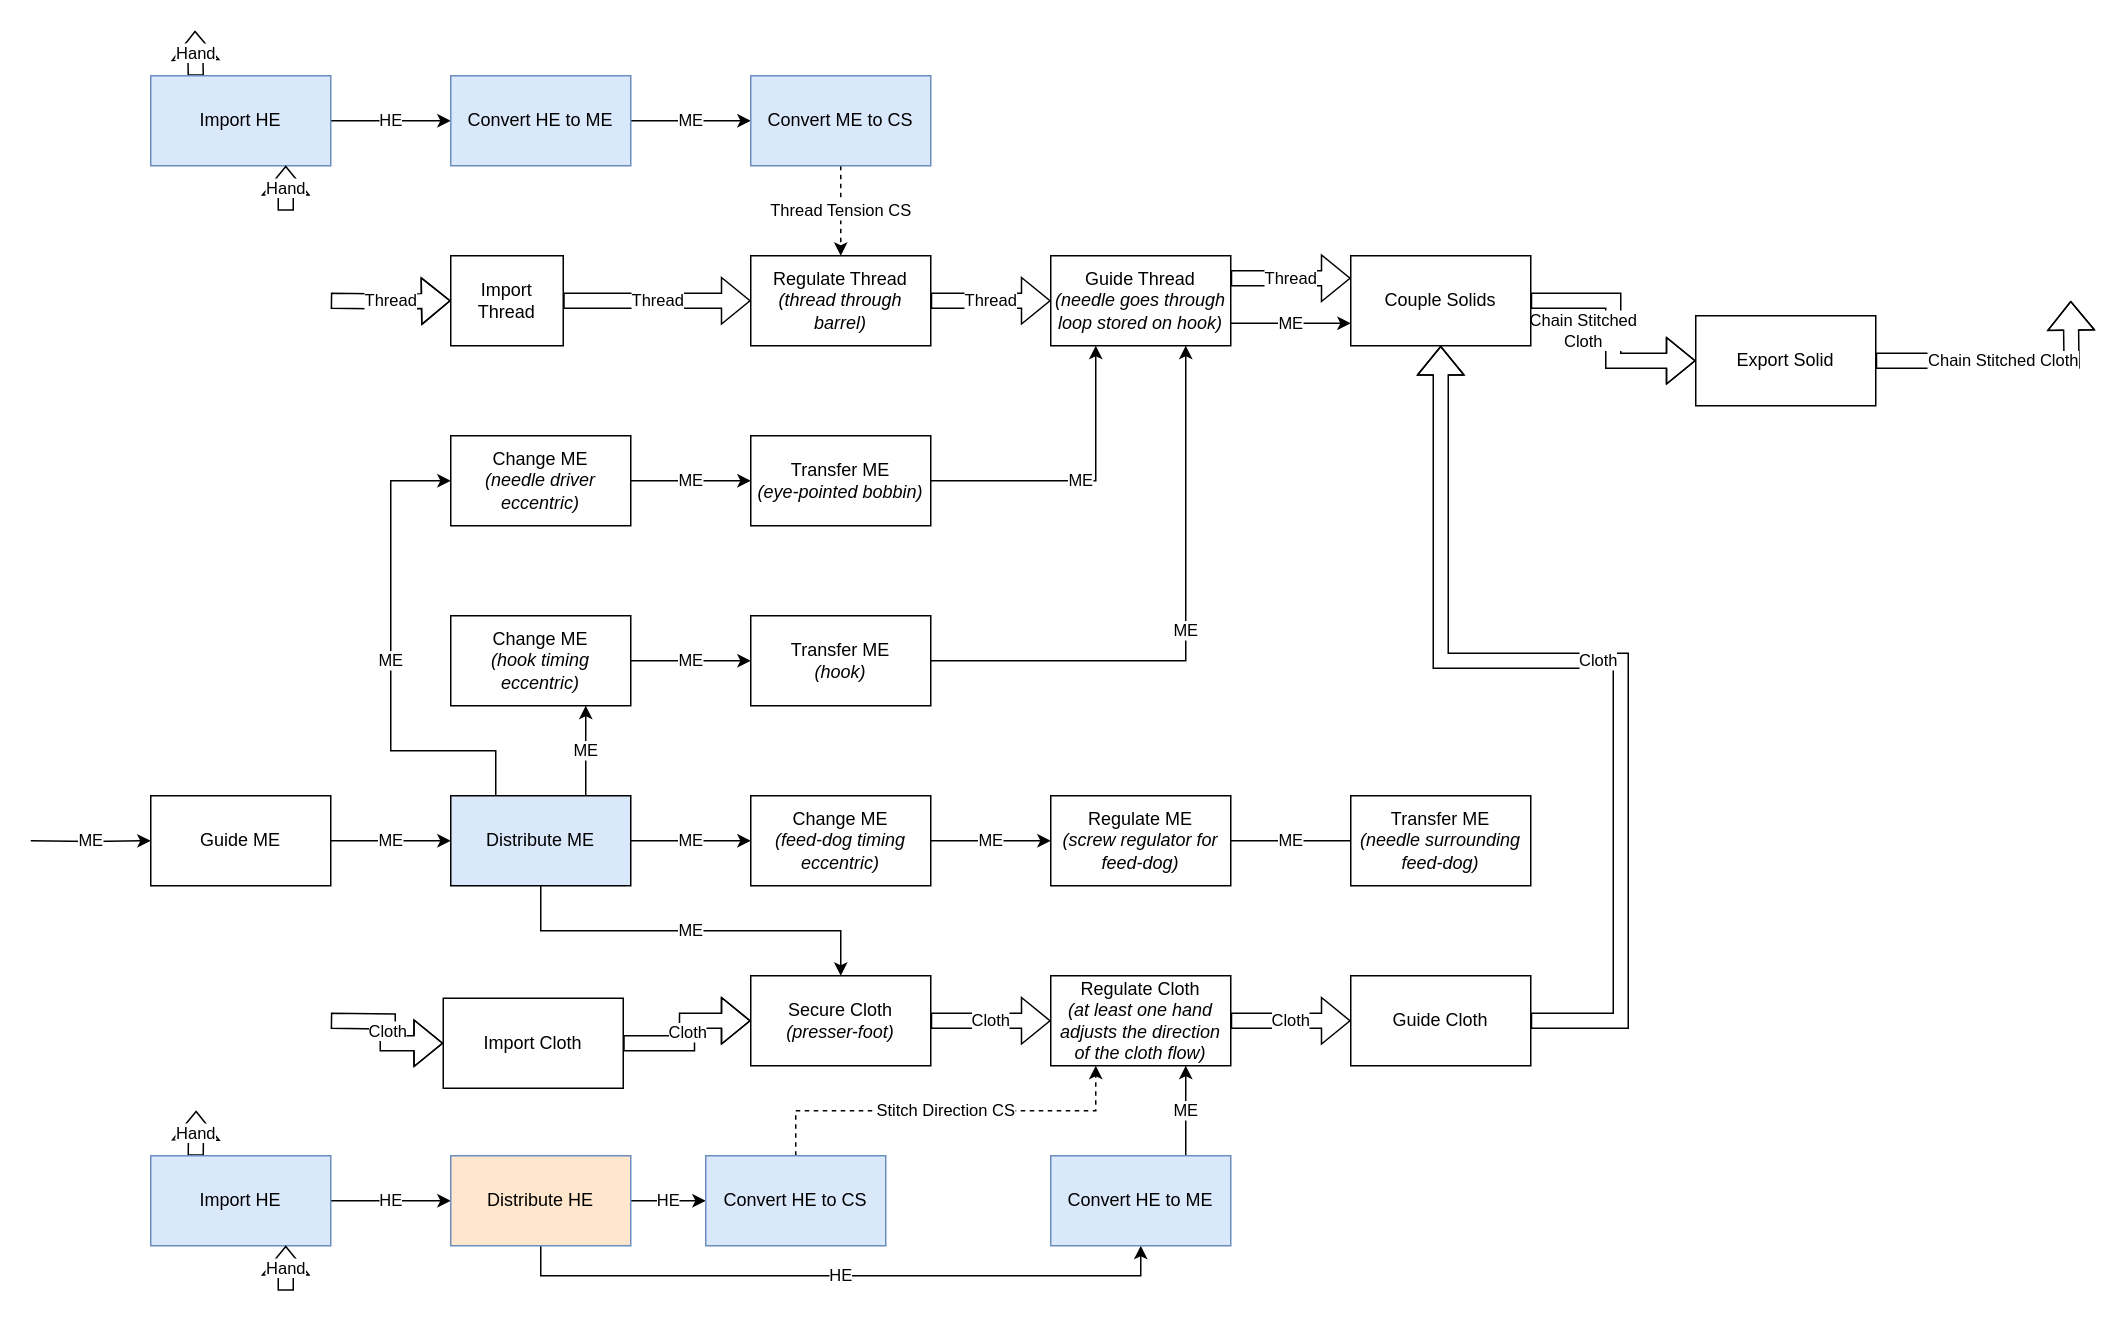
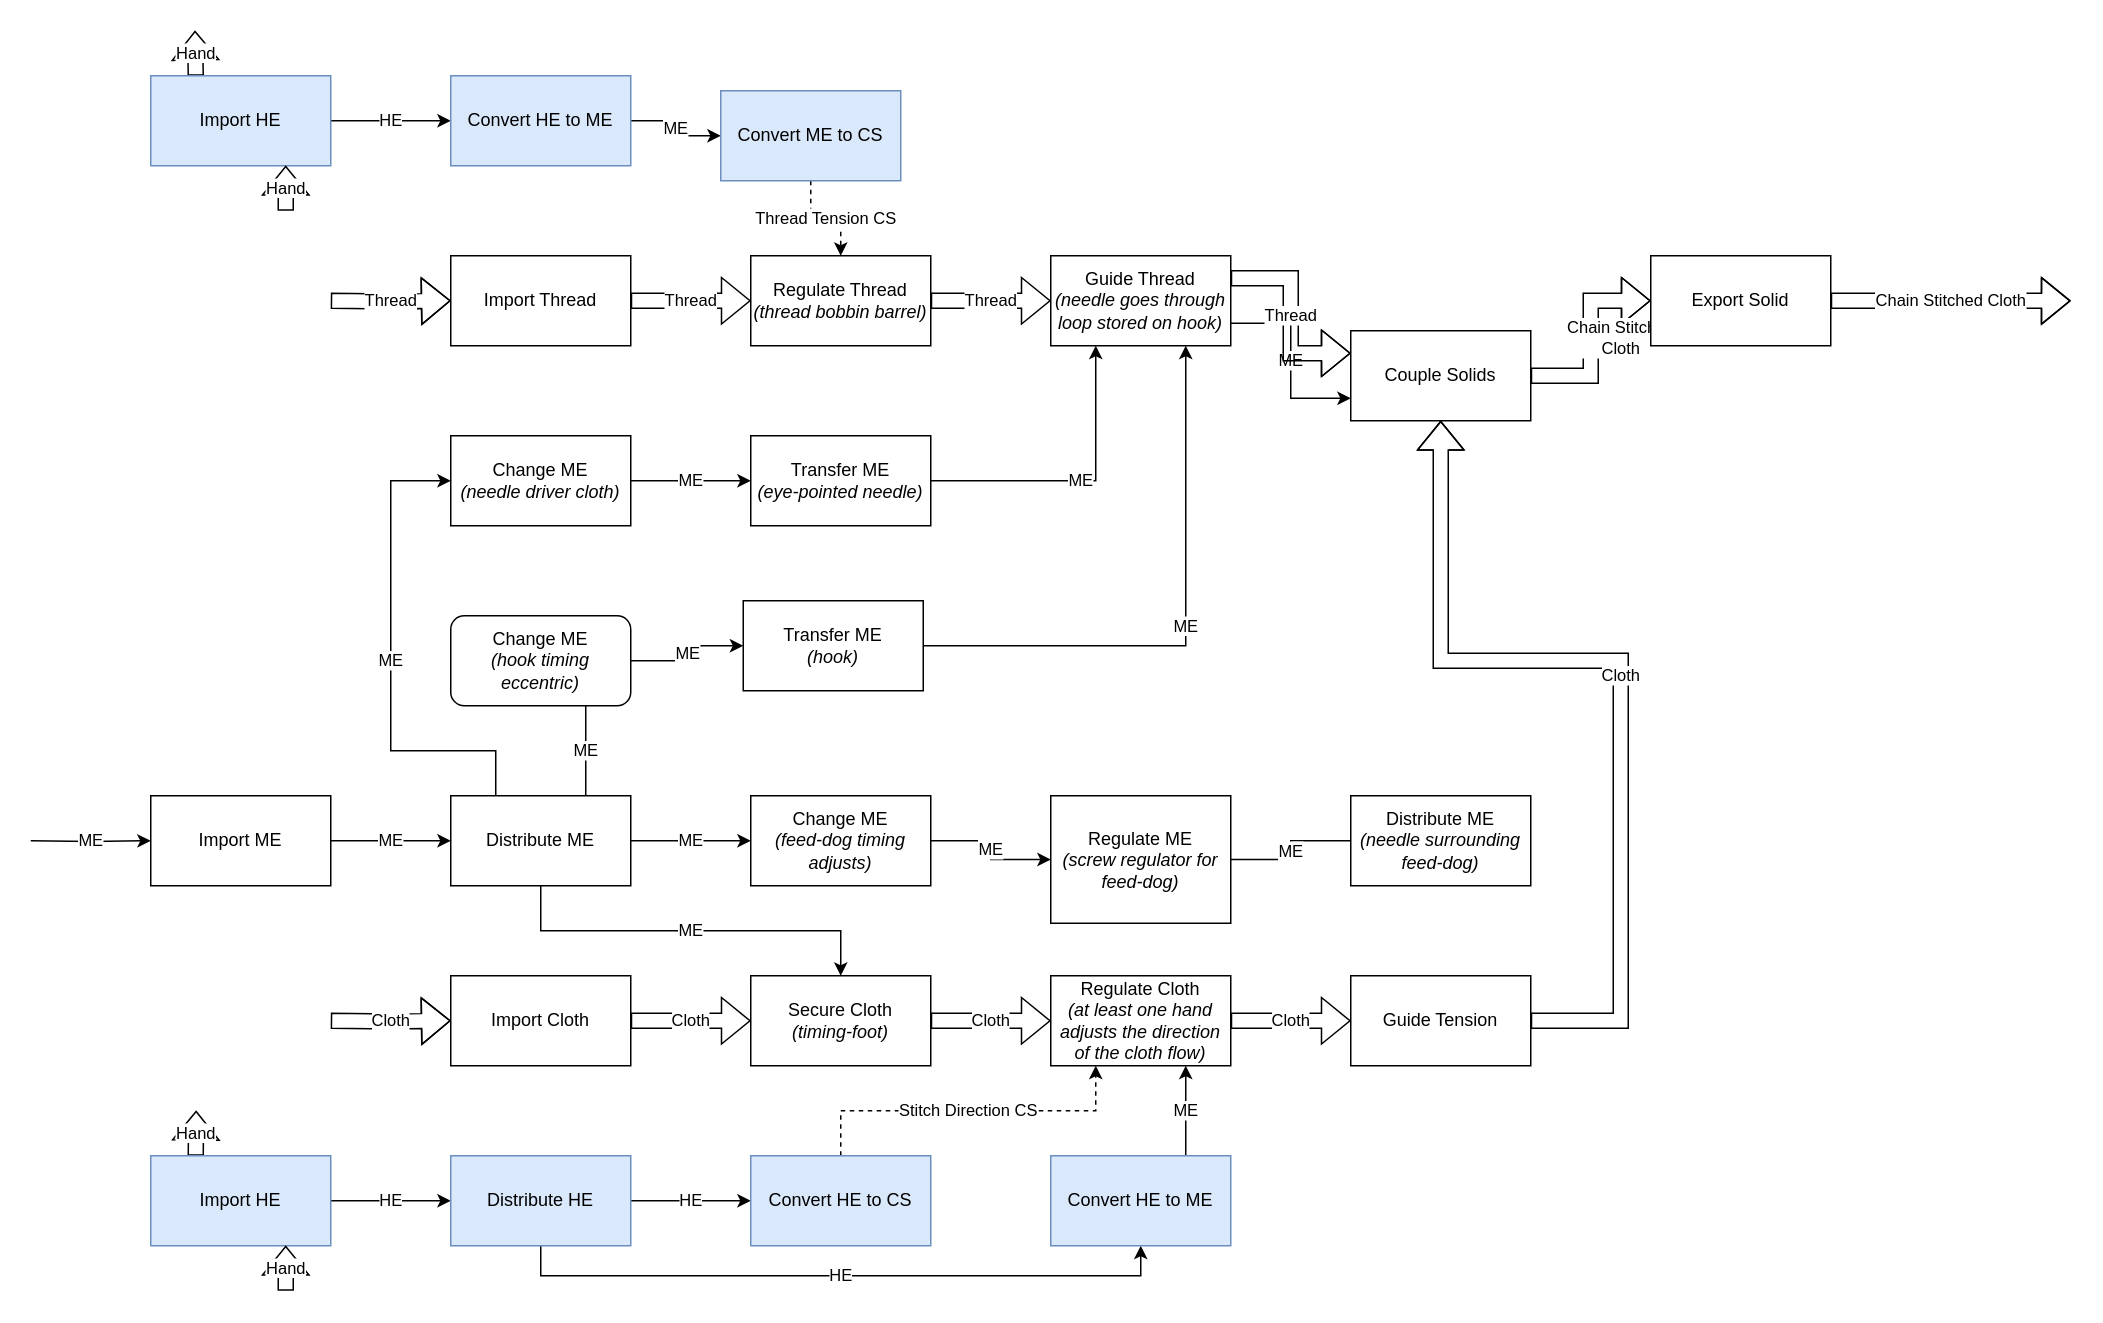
node "Convert ME to CS": moved (841, 121) -> (811, 136)
node "Import Thread": size 113x90 -> 180x90
node "Regulate Thread (thread through barrel)": label "Regulate Thread (thread through barrel)" -> "Regulate Thread (thread bobbin barrel)"
node "Couple Solids": moved (1441, 301) -> (1441, 376)
node "Export Solid": moved (1786, 361) -> (1741, 301)
node "Change ME (needle driver eccentric)": label "Change ME (needle driver eccentric)" -> "Change ME (needle driver cloth)"
node "Transfer ME (eye-pointed bobbin)": label "Transfer ME (eye-pointed bobbin)" -> "Transfer ME (eye-pointed needle)"
node "Change ME (hook timing eccentric)": shape rectangle -> rounded rectangle
node "Transfer ME (hook)": moved (841, 661) -> (833, 646)
edge "Distribute ME" -> "Change ME (hook timing eccentric)": arrowhead classic -> none
node "Guide ME": label "Guide ME" -> "Import ME"
node "Distribute ME": fillcolor #dae8fc -> #ffffff
node "Change ME (feed-dog timing eccentric)": label "Change ME (feed-dog timing eccentric)" -> "Change ME (feed-dog timing adjusts)"
node "Regulate ME (screw regulator for feed-dog)": size 180x90 -> 180x128
node "Transfer ME (needle surrounding feed-dog)": label "Transfer ME (needle surrounding feed-dog)" -> "Distribute ME (needle surrounding feed-dog)"
node "Secure Cloth (presser-foot)": label "Secure Cloth (presser-foot)" -> "Secure Cloth (timing-foot)"
node "Guide Cloth": label "Guide Cloth" -> "Guide Tension"
node "Import Cloth": moved (533, 1043) -> (541, 1021)
node "Distribute HE": fillcolor #ffe6cc -> #dae8fc
node "Convert HE to CS": moved (796, 1201) -> (841, 1201)
